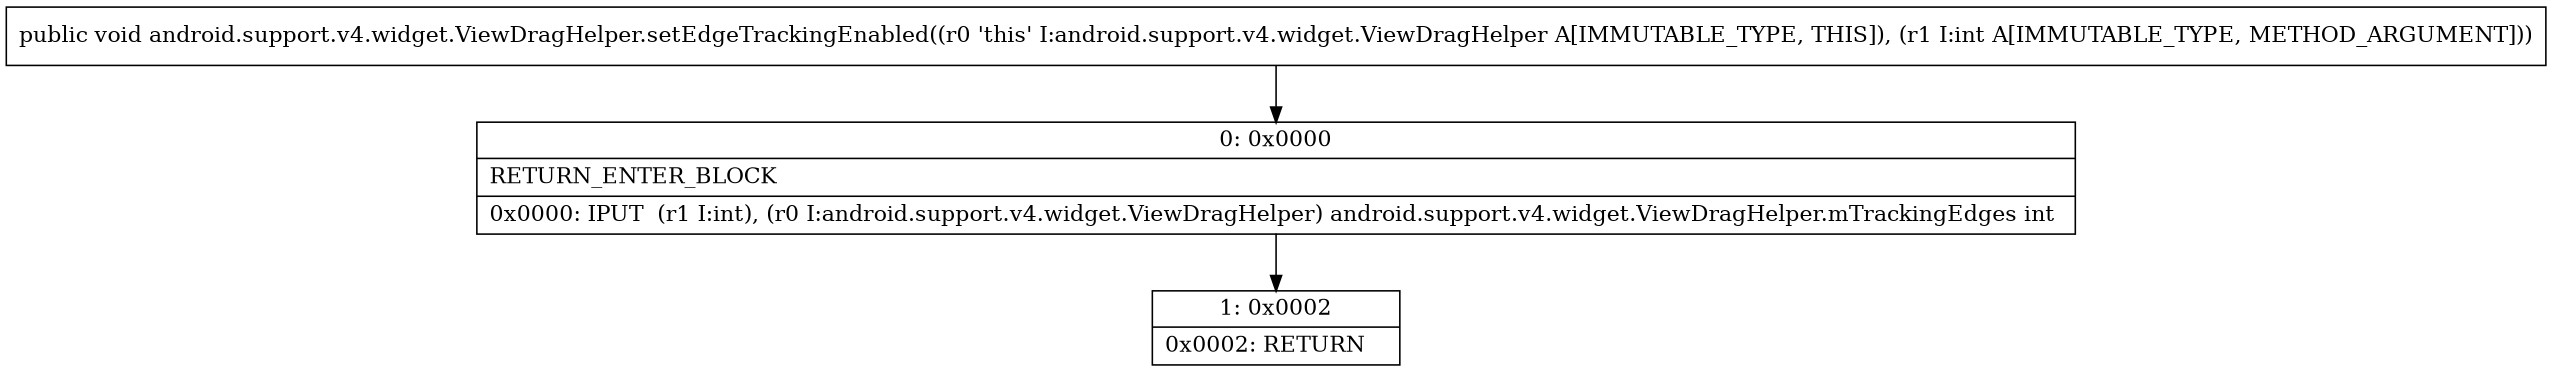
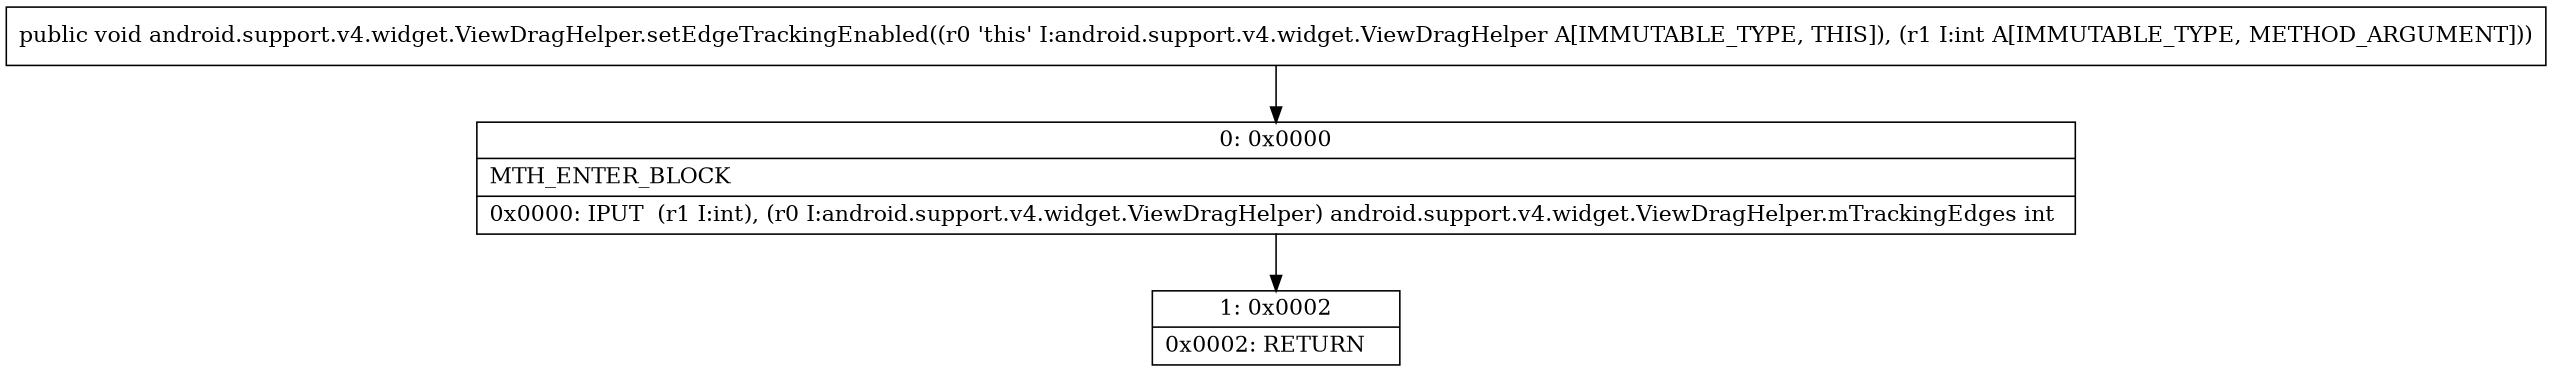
node "0: 0x0000": text "RETURN_ENTER_BLOCK" -> "MTH_ENTER_BLOCK"
